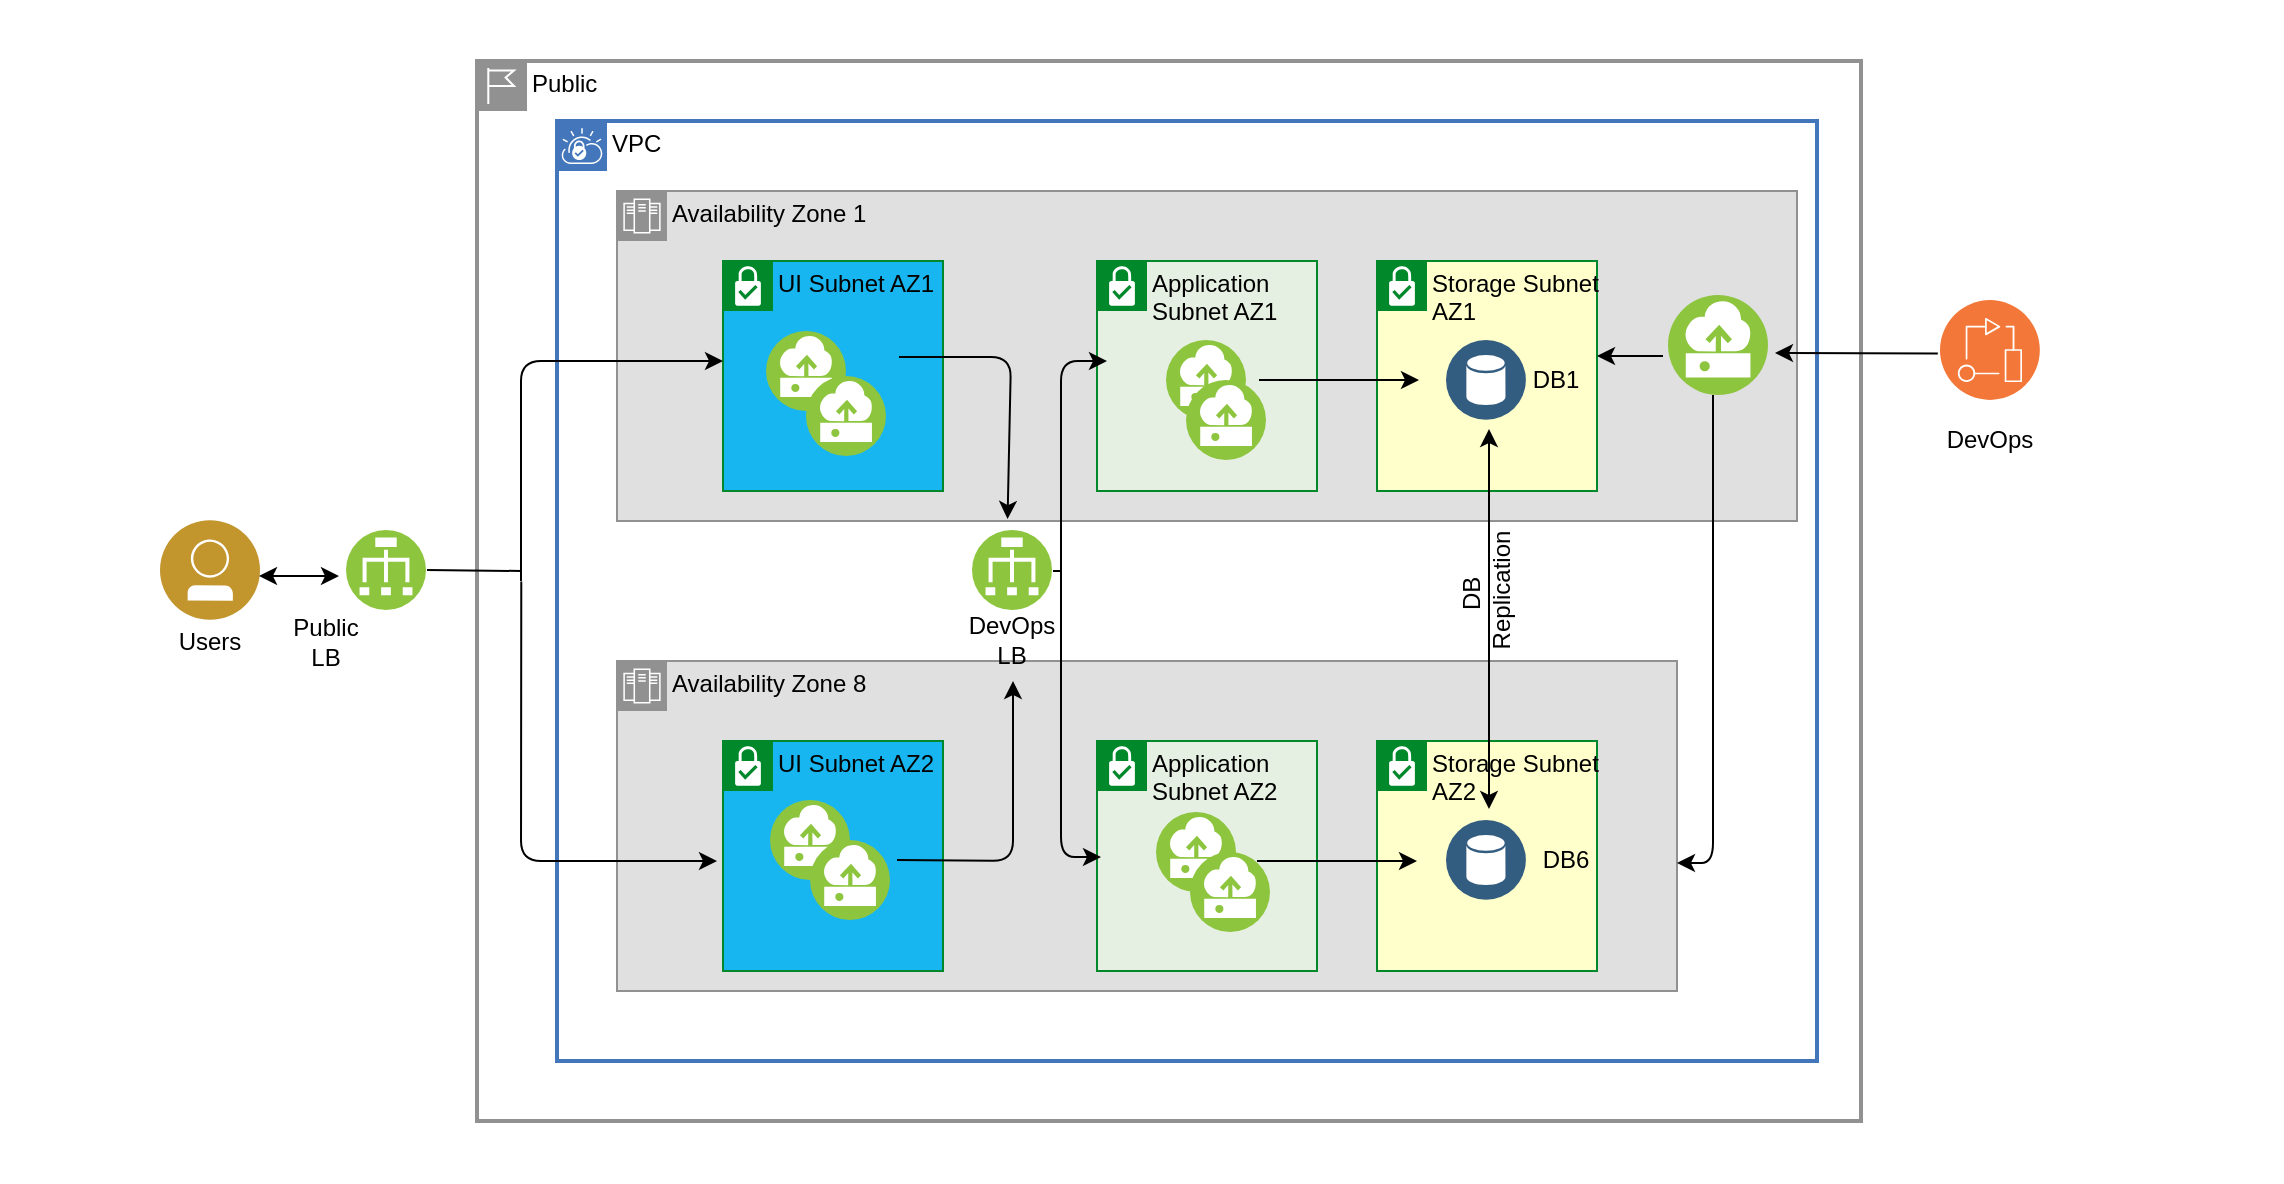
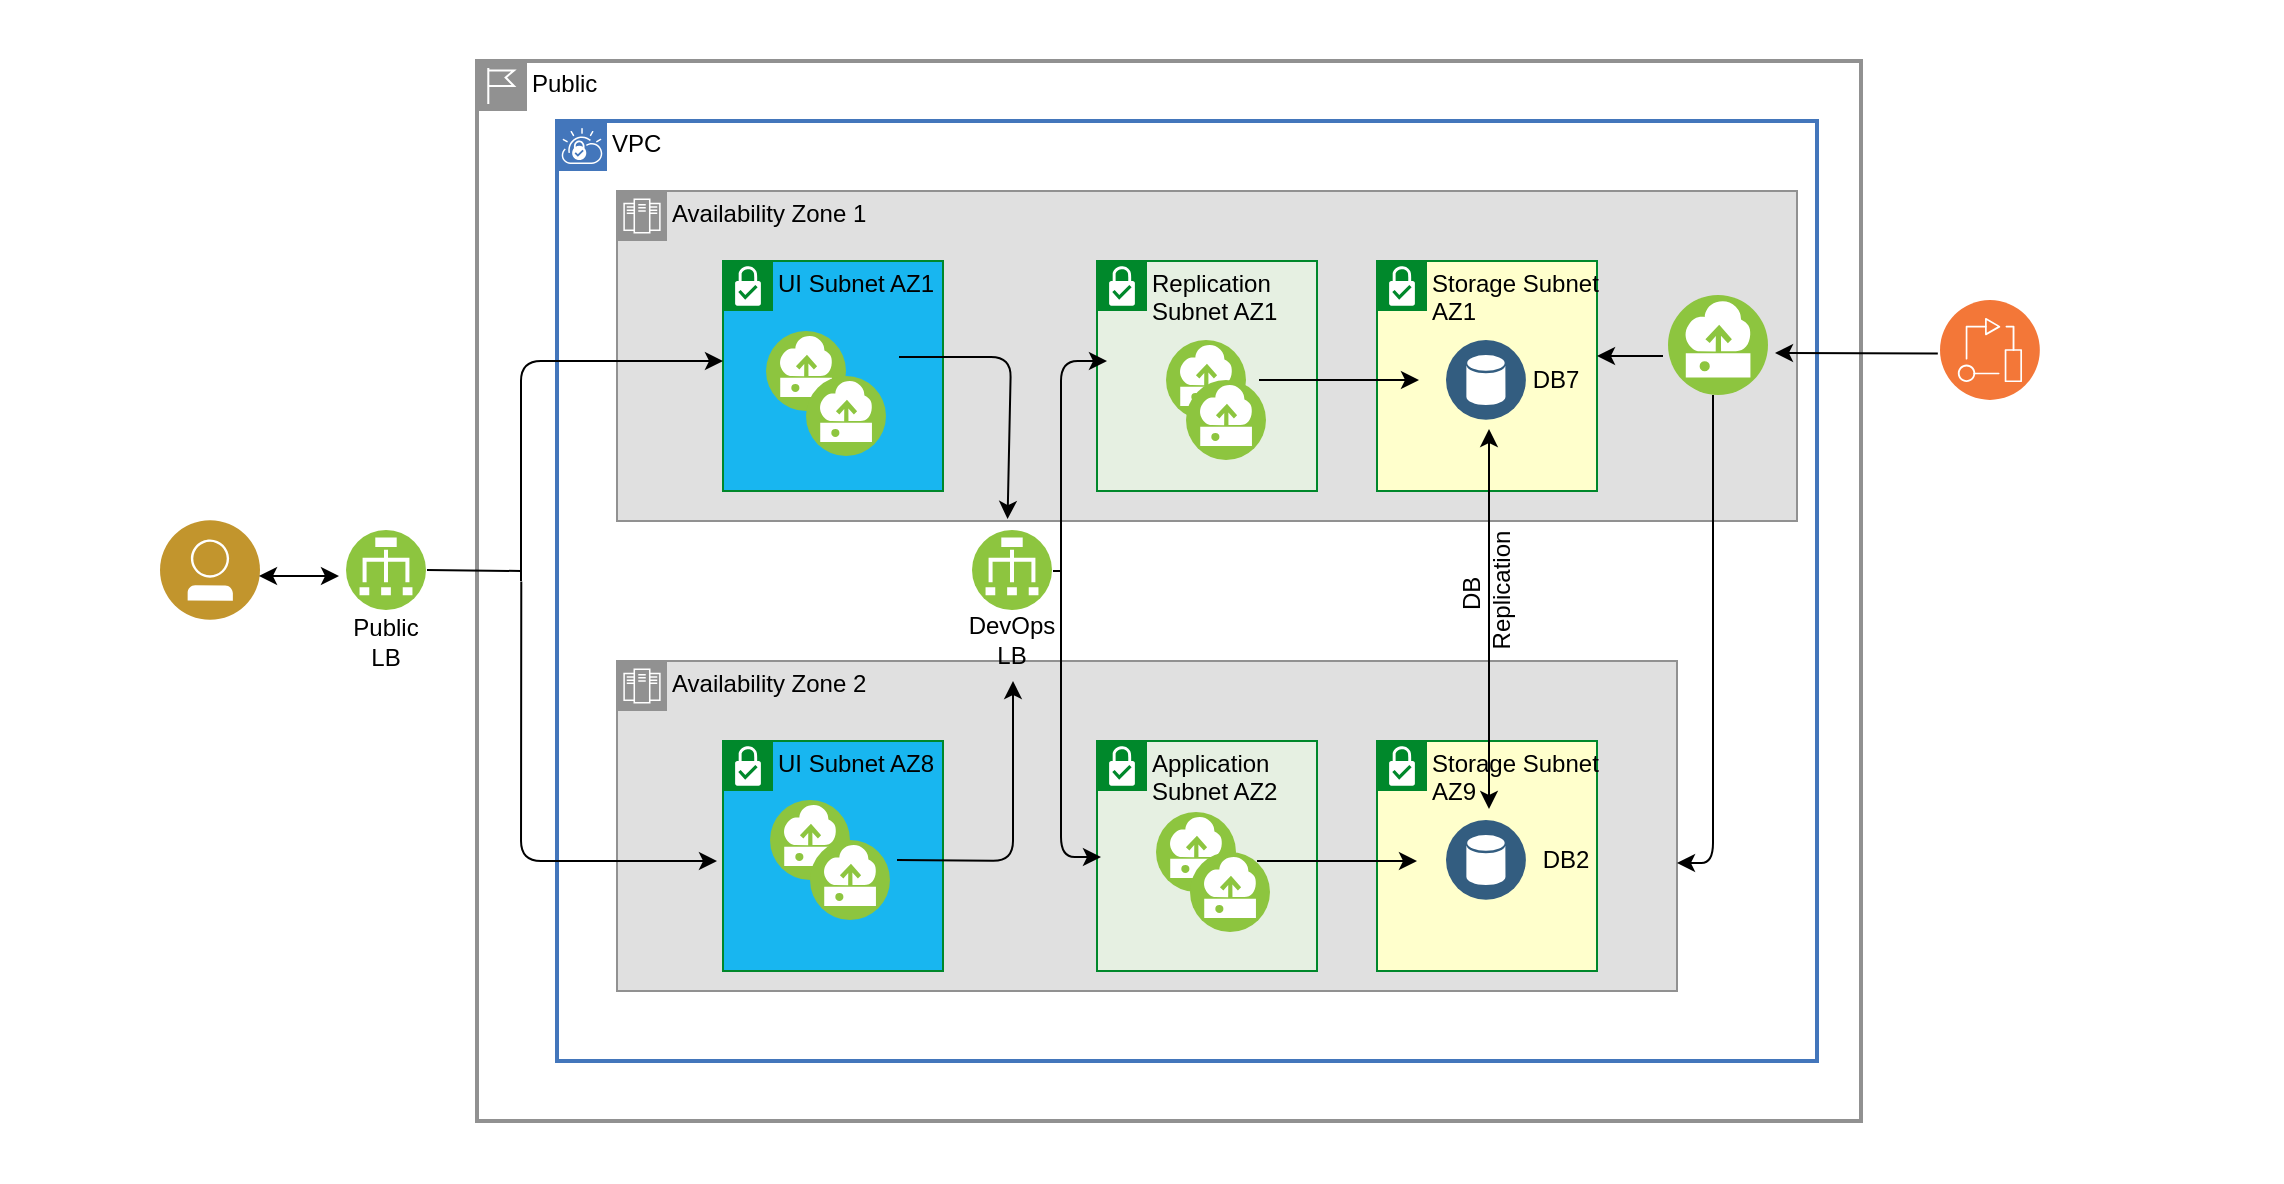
node "Application Subnet AZ1": label "Application Subnet AZ1" -> "Replication Subnet AZ1"
node "DB1": label "DB1" -> "DB7"
node "DevOps": removed
node "Users": removed
node "Public LB": moved (327, 643) -> (387, 643)
node "Availability Zone 8": label "Availability Zone 8" -> "Availability Zone 2"
node "UI Subnet AZ2": label "UI Subnet AZ2" -> "UI Subnet AZ8"
node "Storage Subnet AZ2": label "Storage Subnet AZ2" -> "Storage Subnet AZ9"
node "DB6": label "DB6" -> "DB2"
